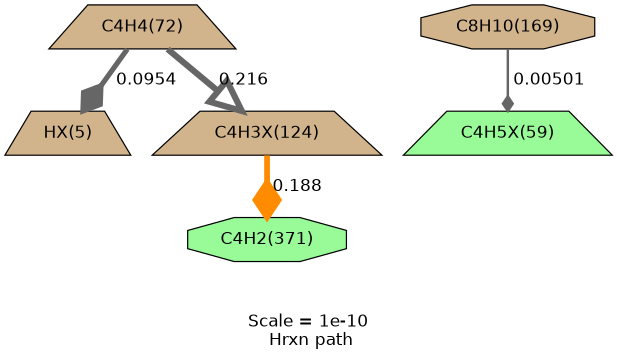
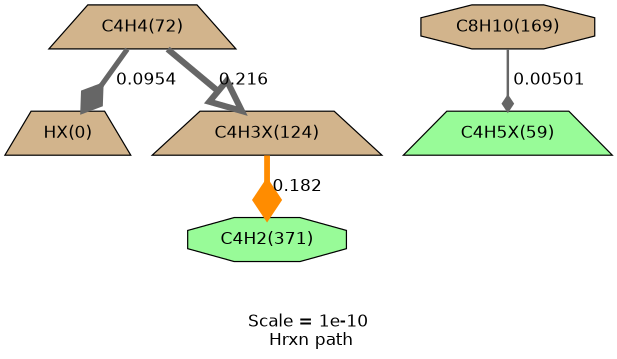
node "HX(5)": label "HX(5)" -> "HX(0)"
edge "C4H3X(124)" -> "C4H2(371)": label " 0.188" -> " 0.182"
